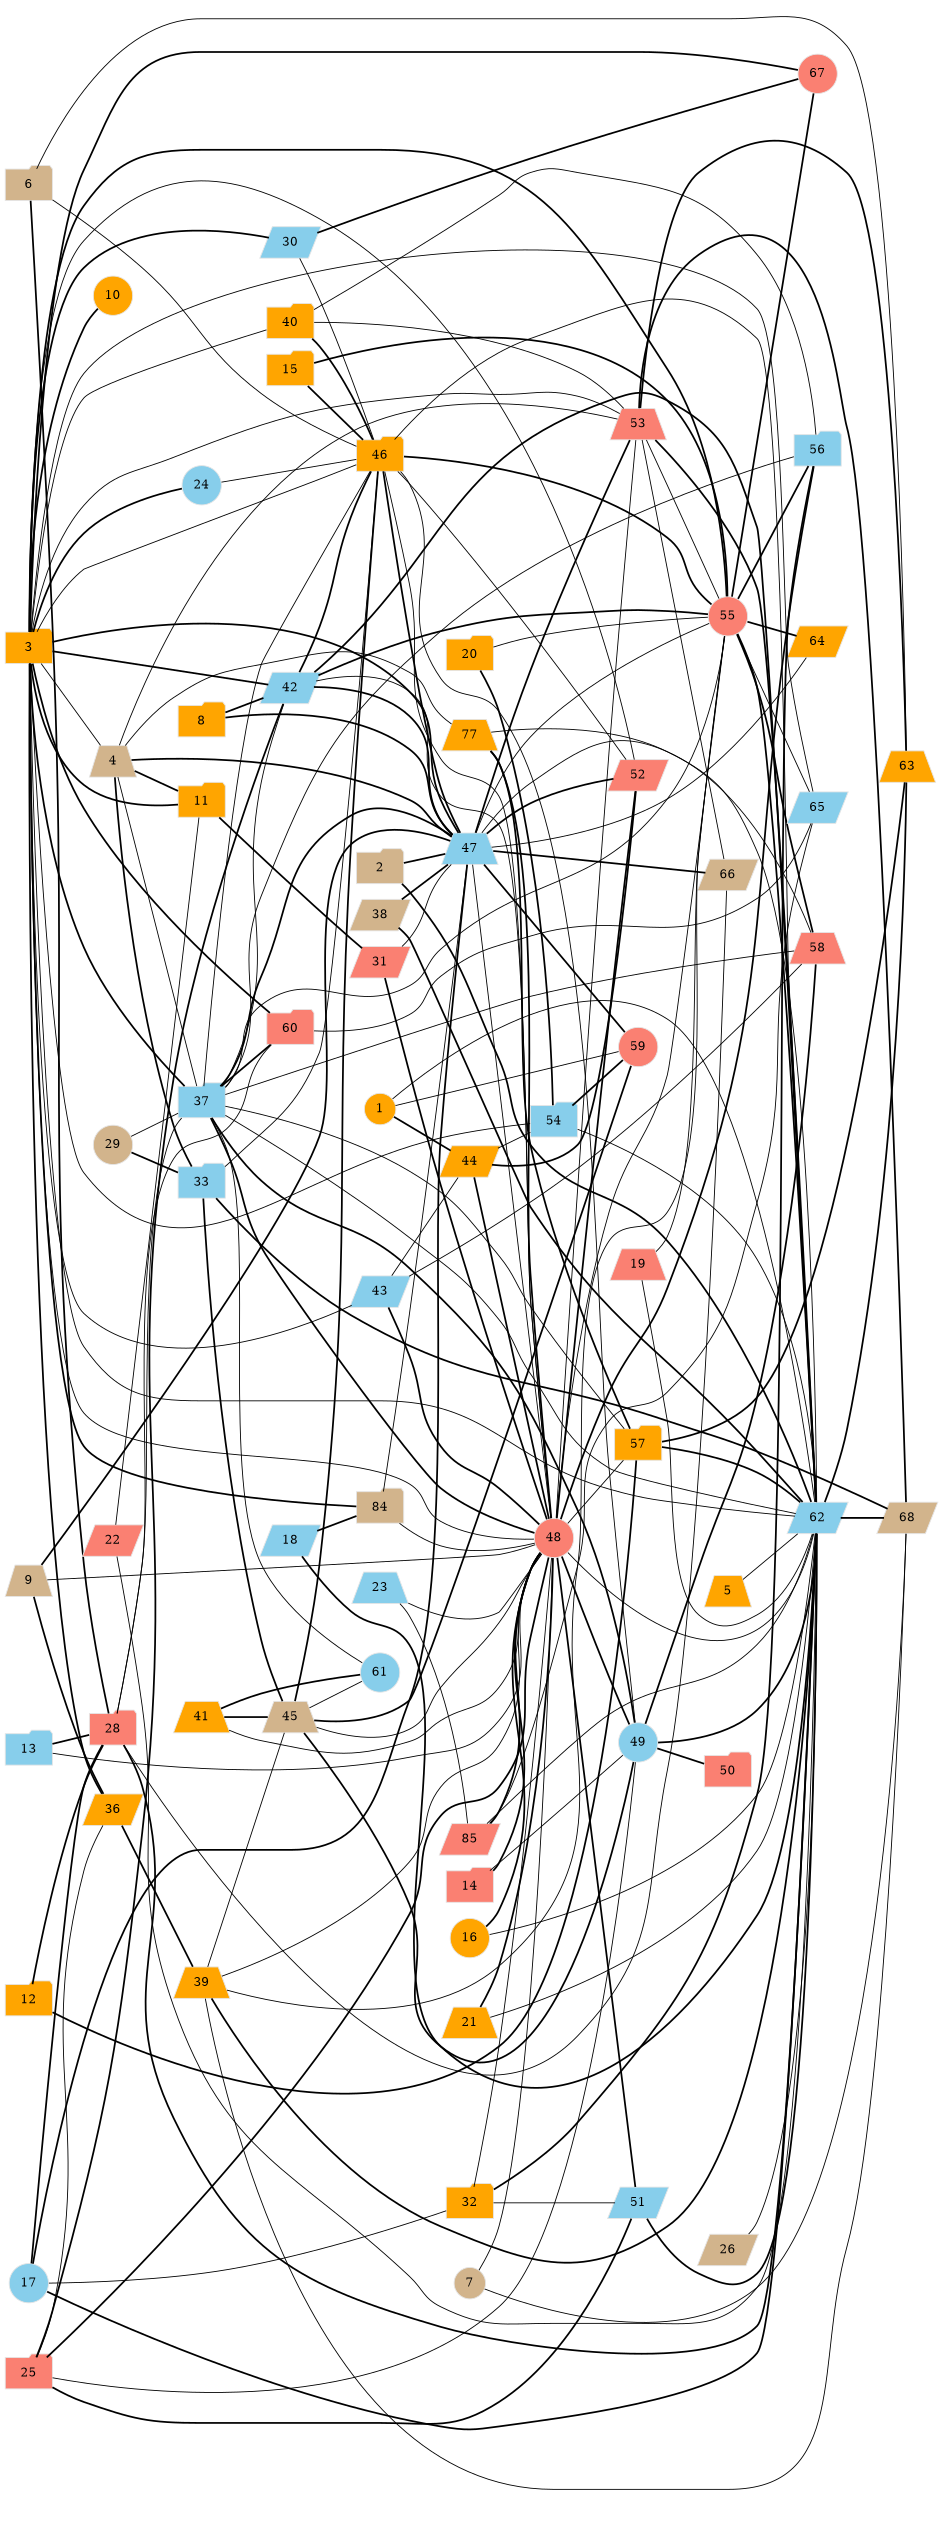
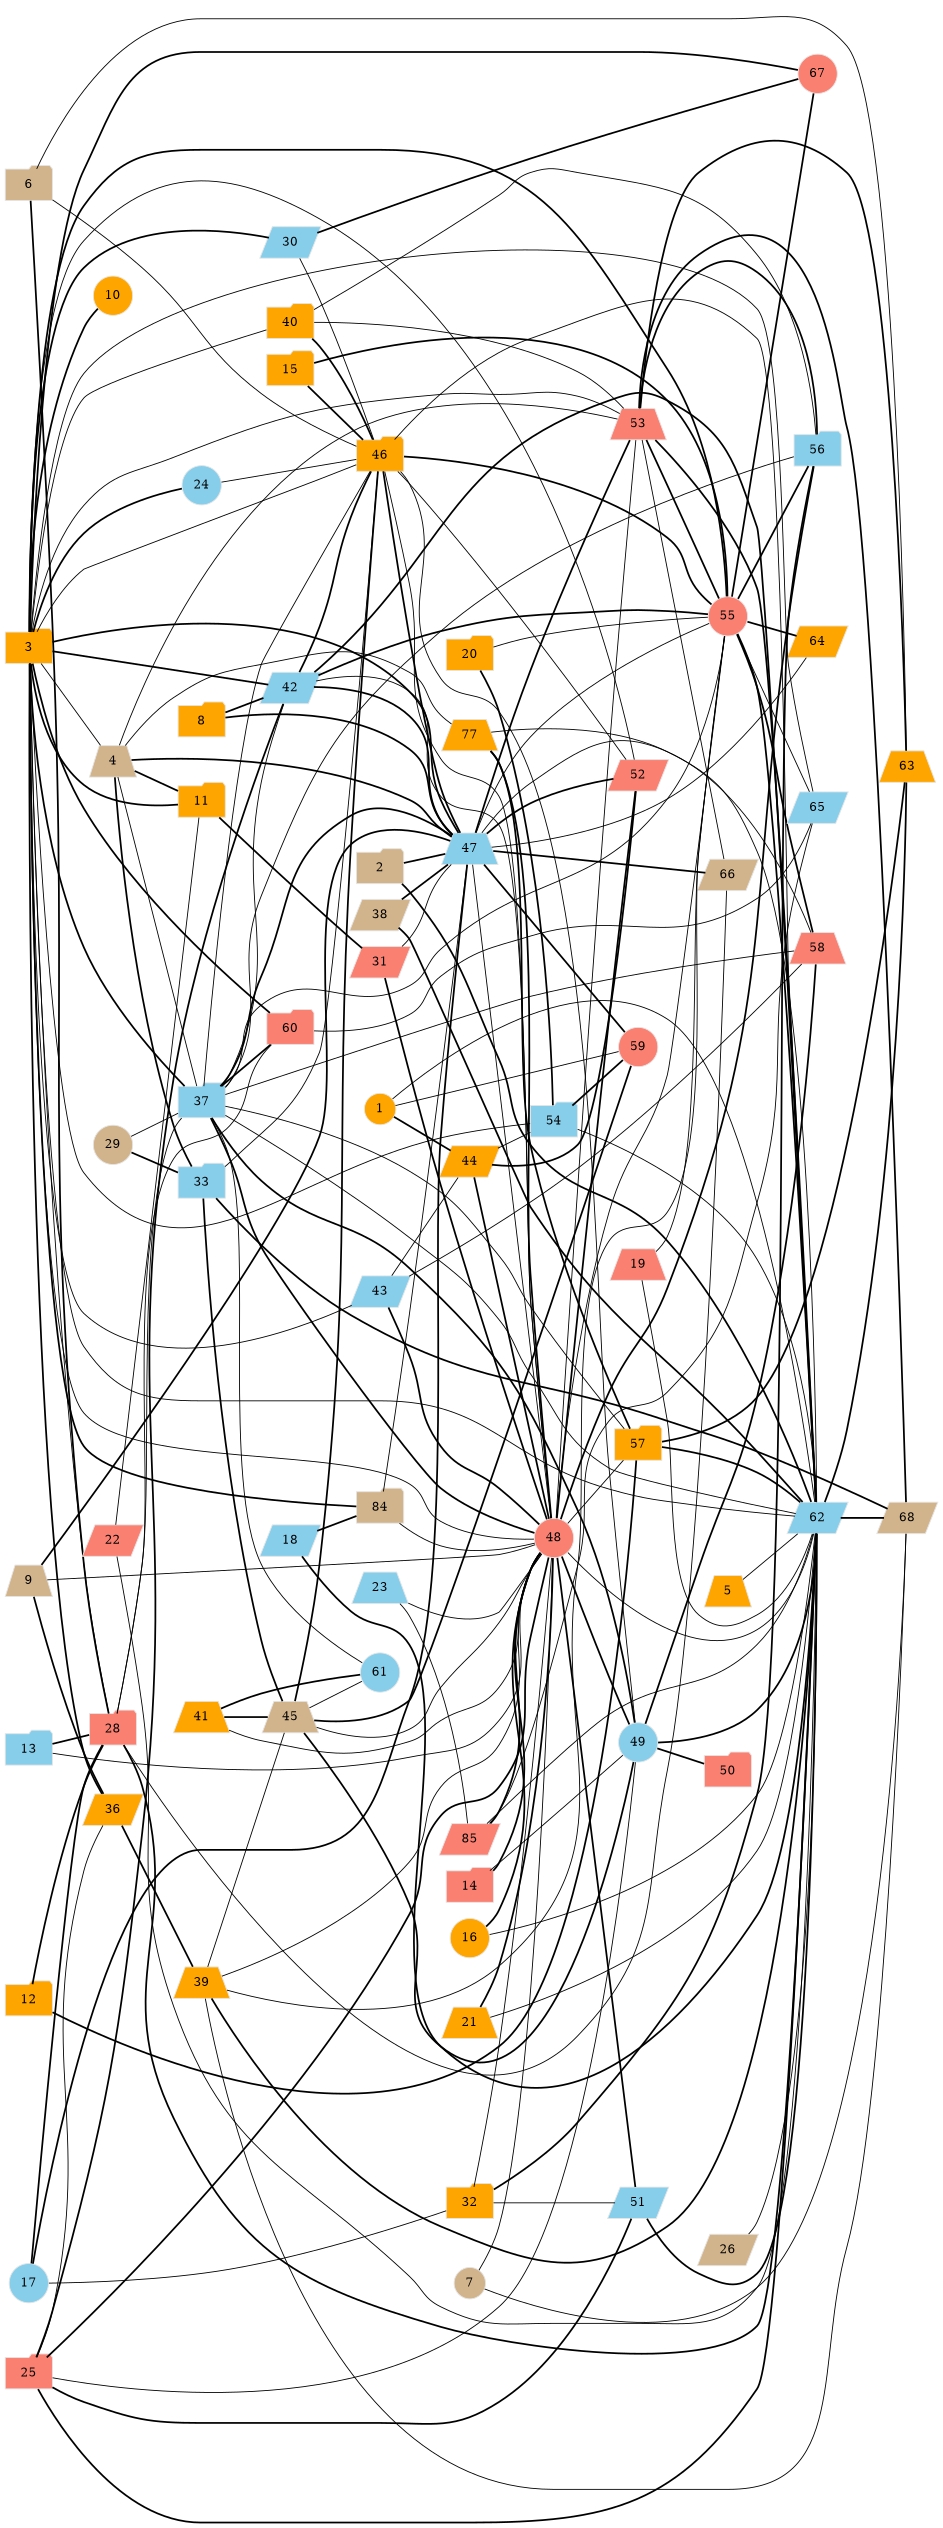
edge "53" -- "56": added
edge "53" -- "55": style solid -> bold
edge "3" -- "28": added
edge "62" -- "17": now "62" -- "25"
